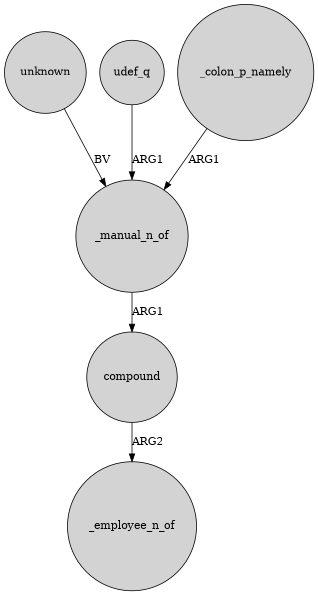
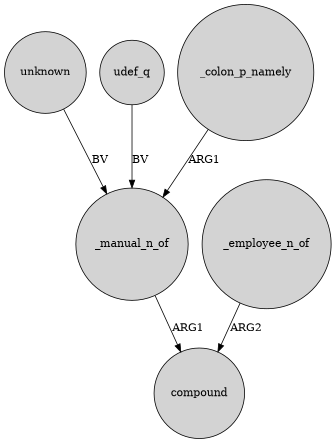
edge "udef_q" -> "_manual_n_of": label "ARG1" -> "BV"
edge "compound" -> "_employee_n_of": reversed
